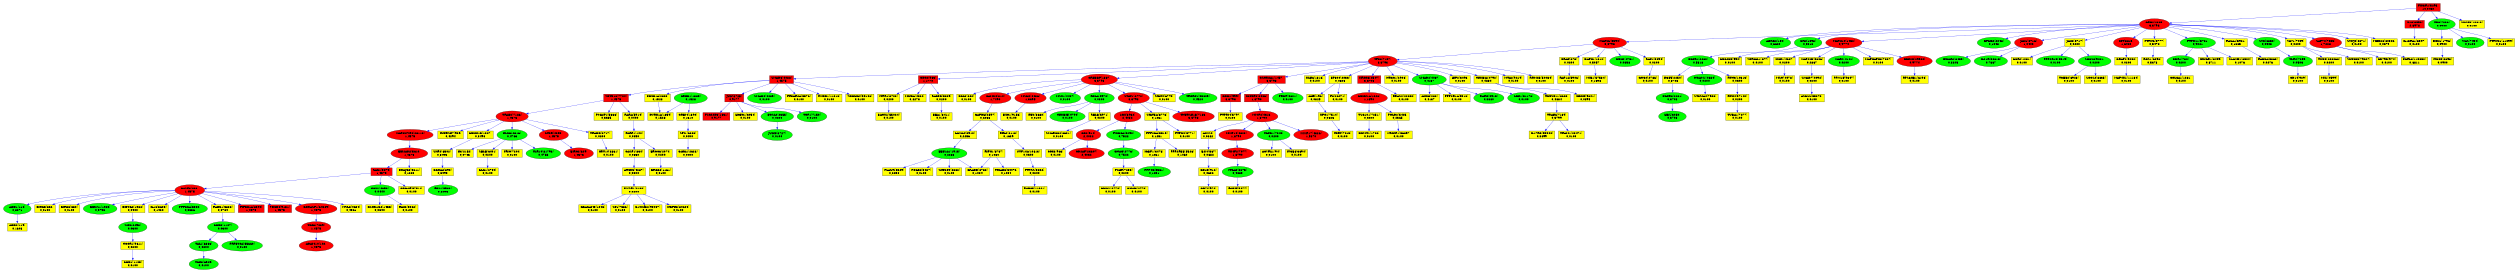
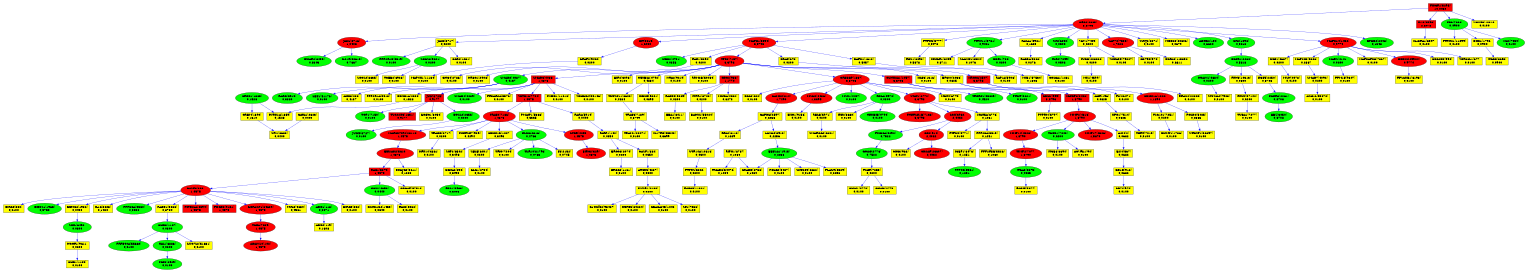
node "CD14(929) 0,0100": removed
edge "SPI1(6688) 0,0400" -> "GATA1(2623) 0,0400": reversed
node "LUC7L2(51631) 0,0100": added
